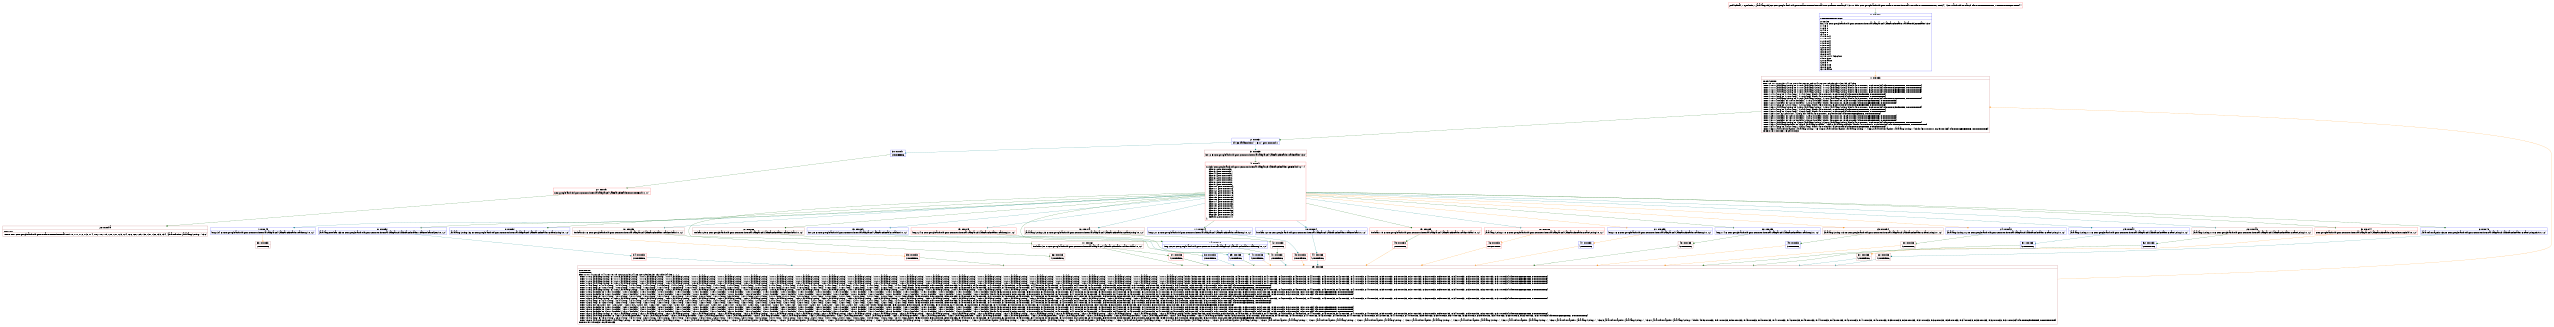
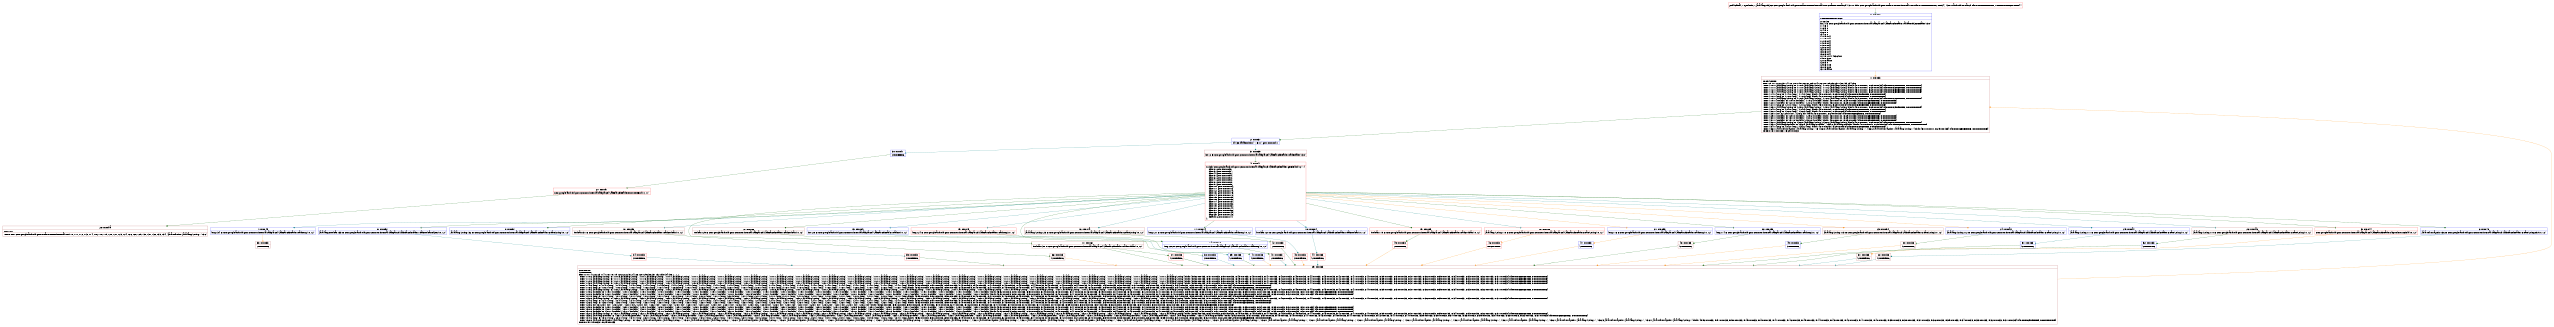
edge "9: 0x0057" -> "35: 0x0033": color darkorange -> teal
edge "42: 0x0033" -> "40: 0x0033": now "42: 0x0033" -> "29: 0x0033"
edge "36: 0x0033" -> "29: 0x0033": added
